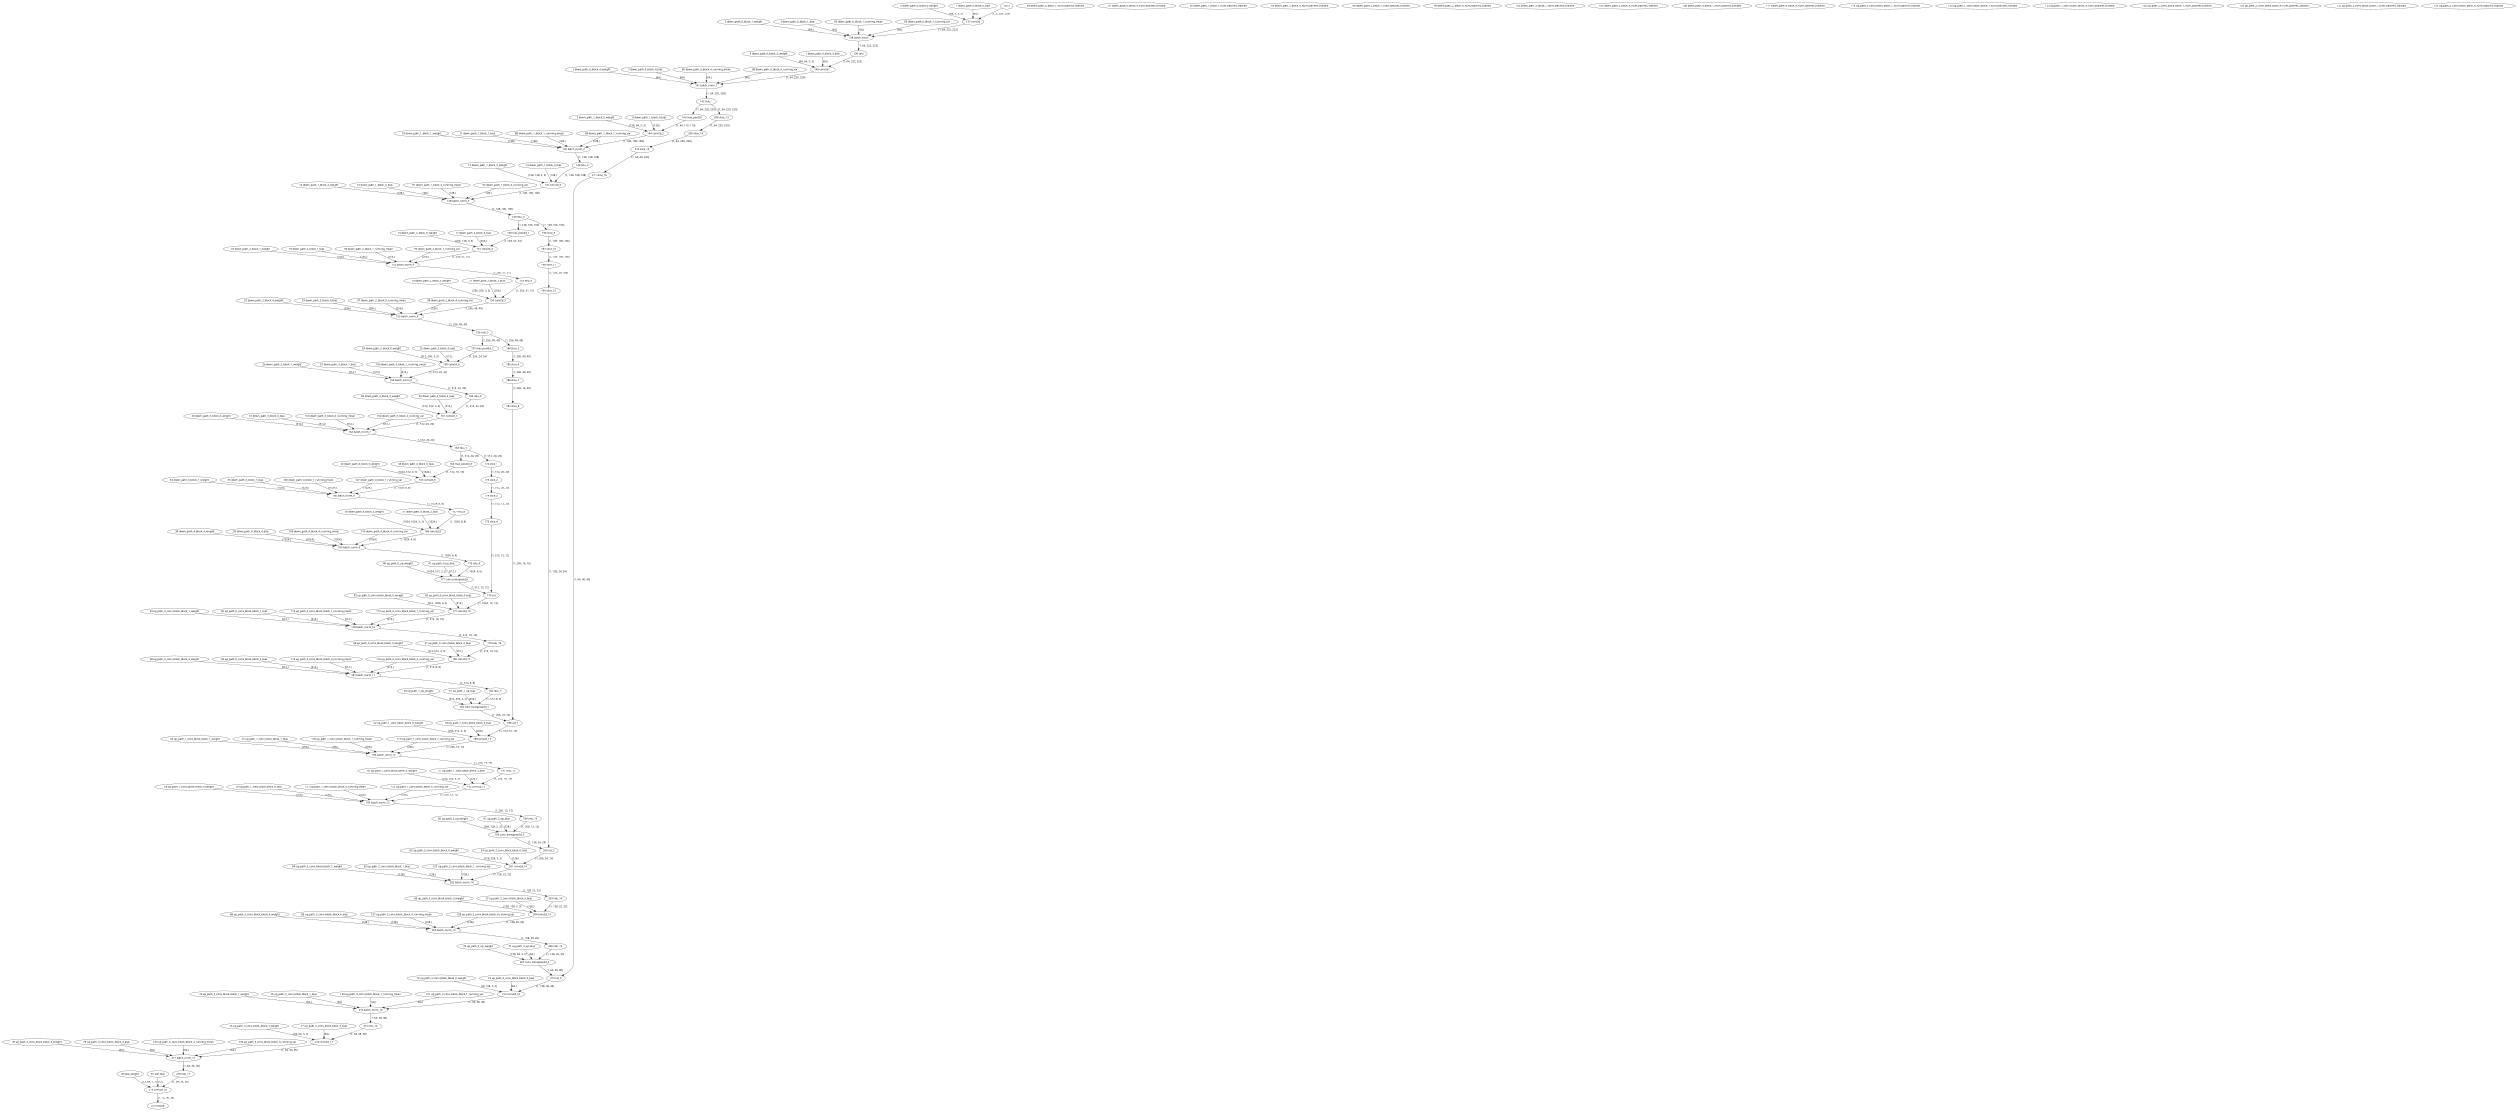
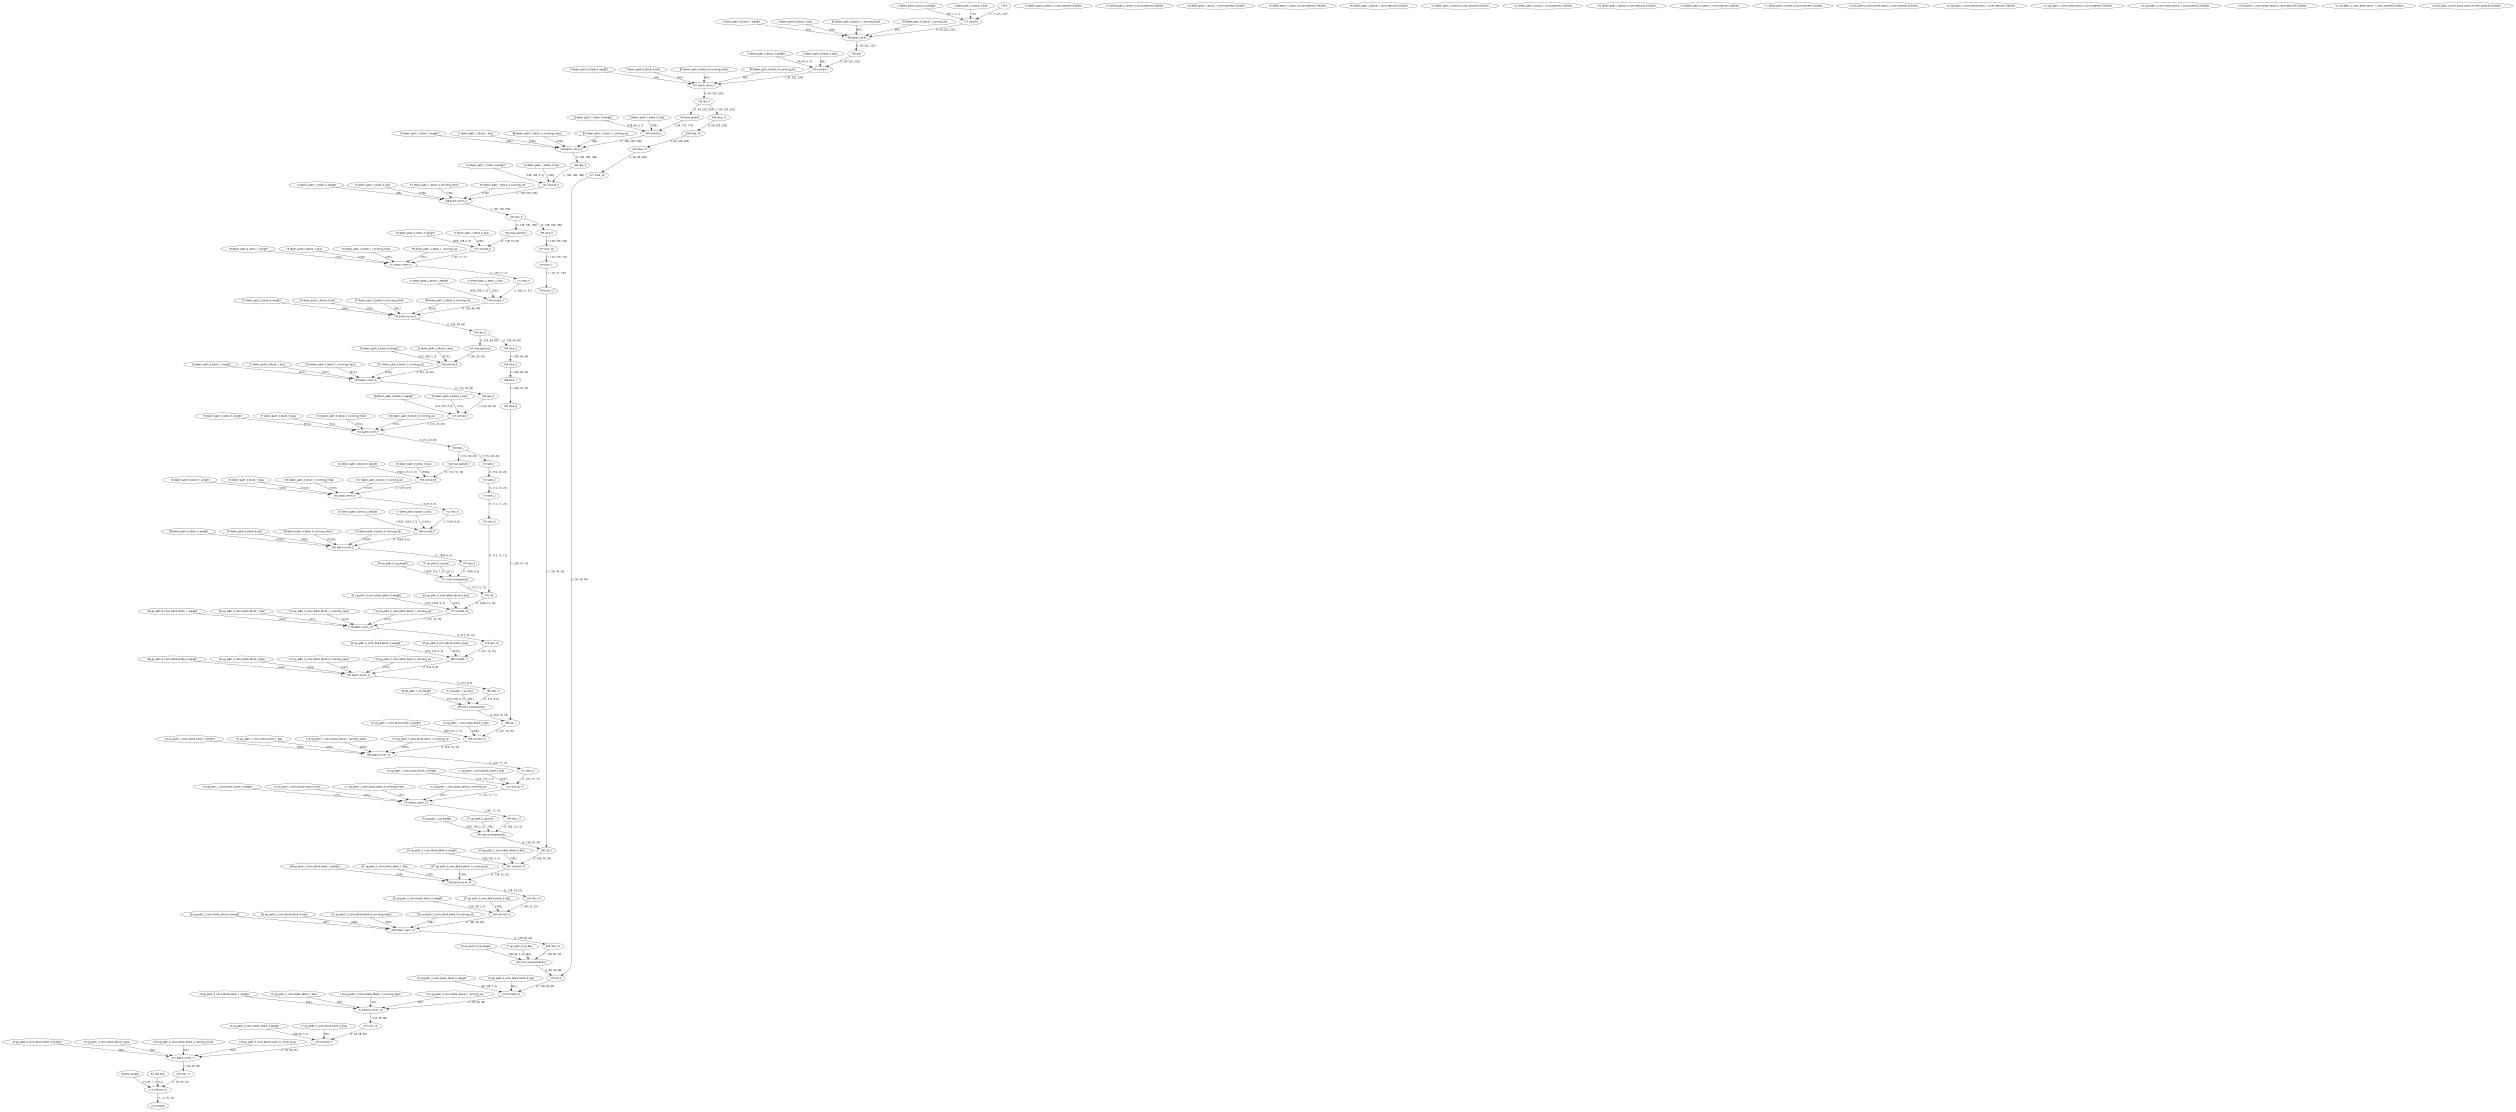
node "101 down_path_3_block_1_running_var": added
